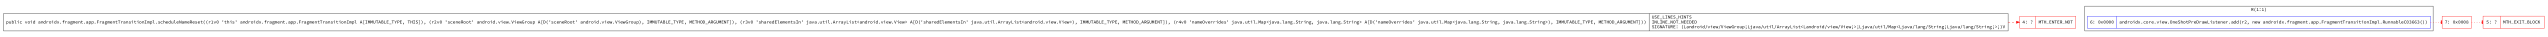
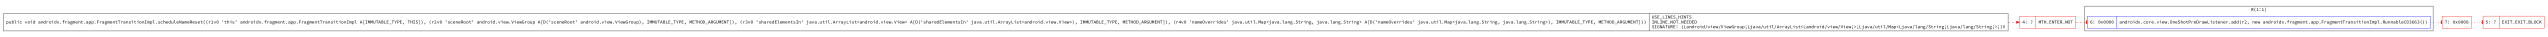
edge "4: ?" -> "6: 0x0000": added
node "5: ?": text "MTH_EXIT_BLOCK" -> "EXIT_EXIT_BLOCK"
